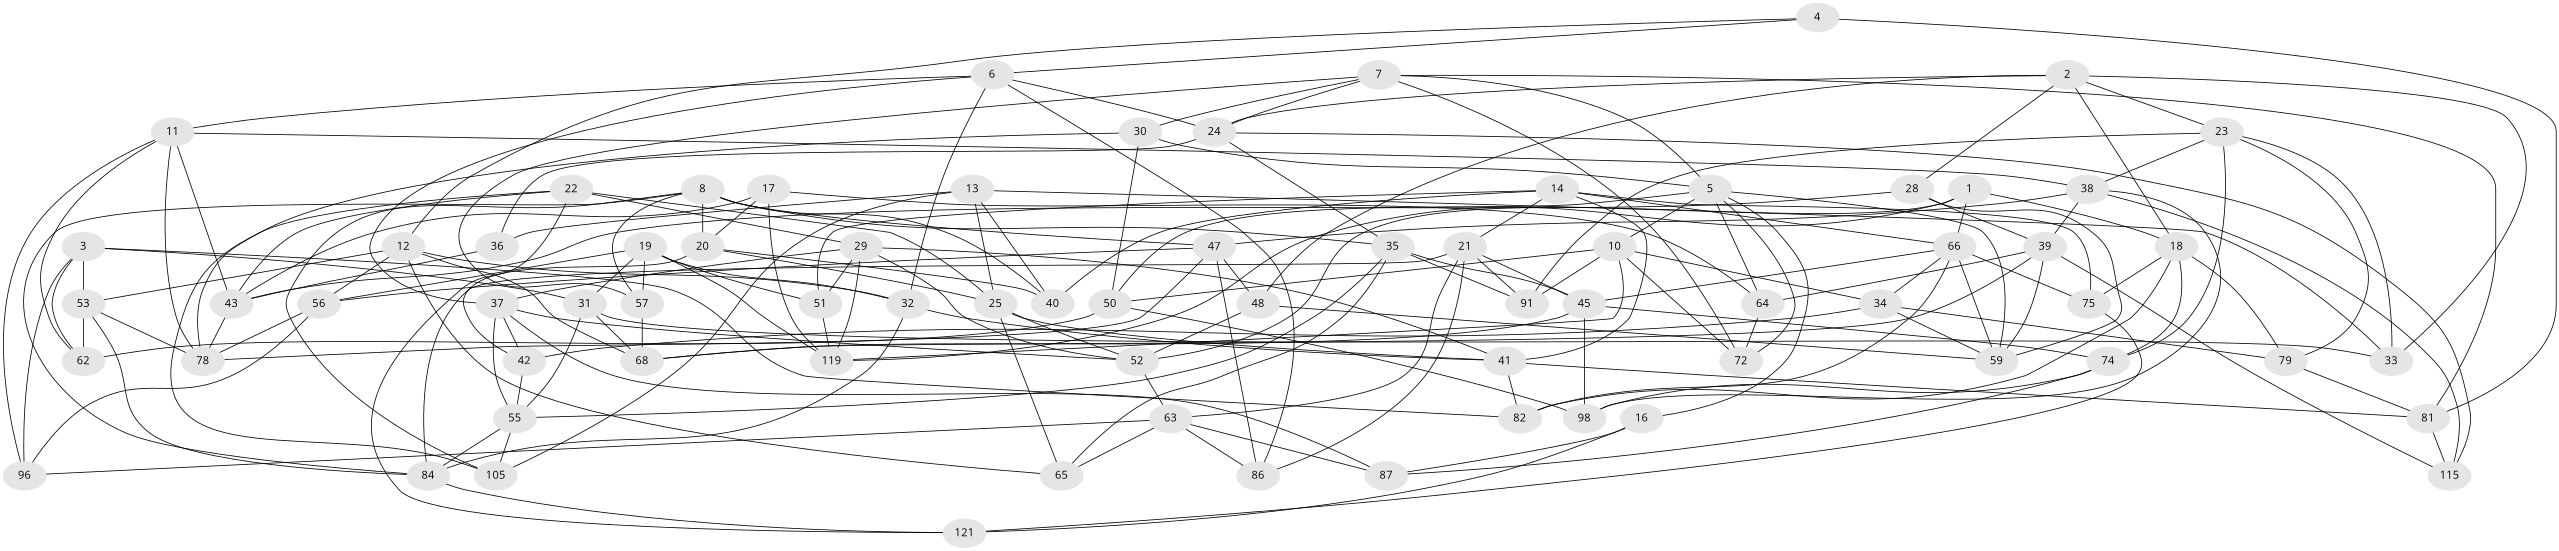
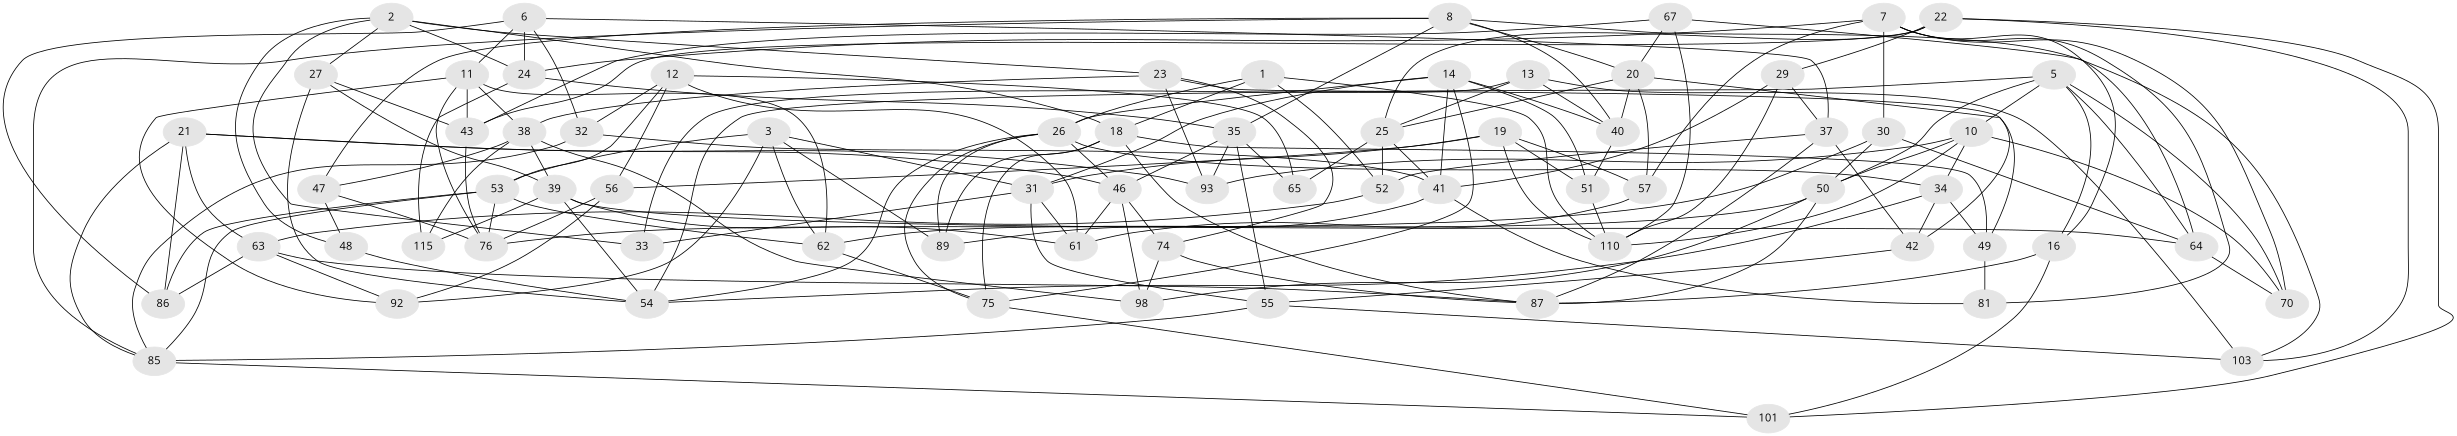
node "4": removed
edge "7" -- "5": now "7" -- "16"
edge "30" -- "5": now "30" -- "64"
node "17": label "17" -> "67"
node "28": label "28" -> "27"
edge "23" -- "33": removed
edge "14" -- "21": now "14" -- "31"
edge "8" -- "57": now "20" -- "57"
node "36": removed
node "66": label "66" -> "26"
edge "47" -- "56": removed
edge "62" -- "75": added
edge "29" -- "51": now "40" -- "51"
edge "19" -- "32": removed
edge "50" -- "87": added
node "91": label "91" -> "93"
node "45": label "45" -> "46"
edge "29" -- "52": removed
edge "18" -- "74": now "18" -- "87"
edge "48" -- "52": removed
node "78": label "78" -> "76"
node "68": label "68" -> "61"
node "119": label "119" -> "110"
node "72": label "72" -> "70"
node "59": label "59" -> "54"
node "79": label "79" -> "49"
edge "37" -- "55": removed
edge "47" -- "86": now "53" -- "86"
node "82": label "82" -> "89"
edge "63" -- "65": removed
edge "81" -- "115": removed
node "96": label "96" -> "92"
node "84": label "84" -> "85"
node "105": label "105" -> "103"
node "121": label "121" -> "101"
